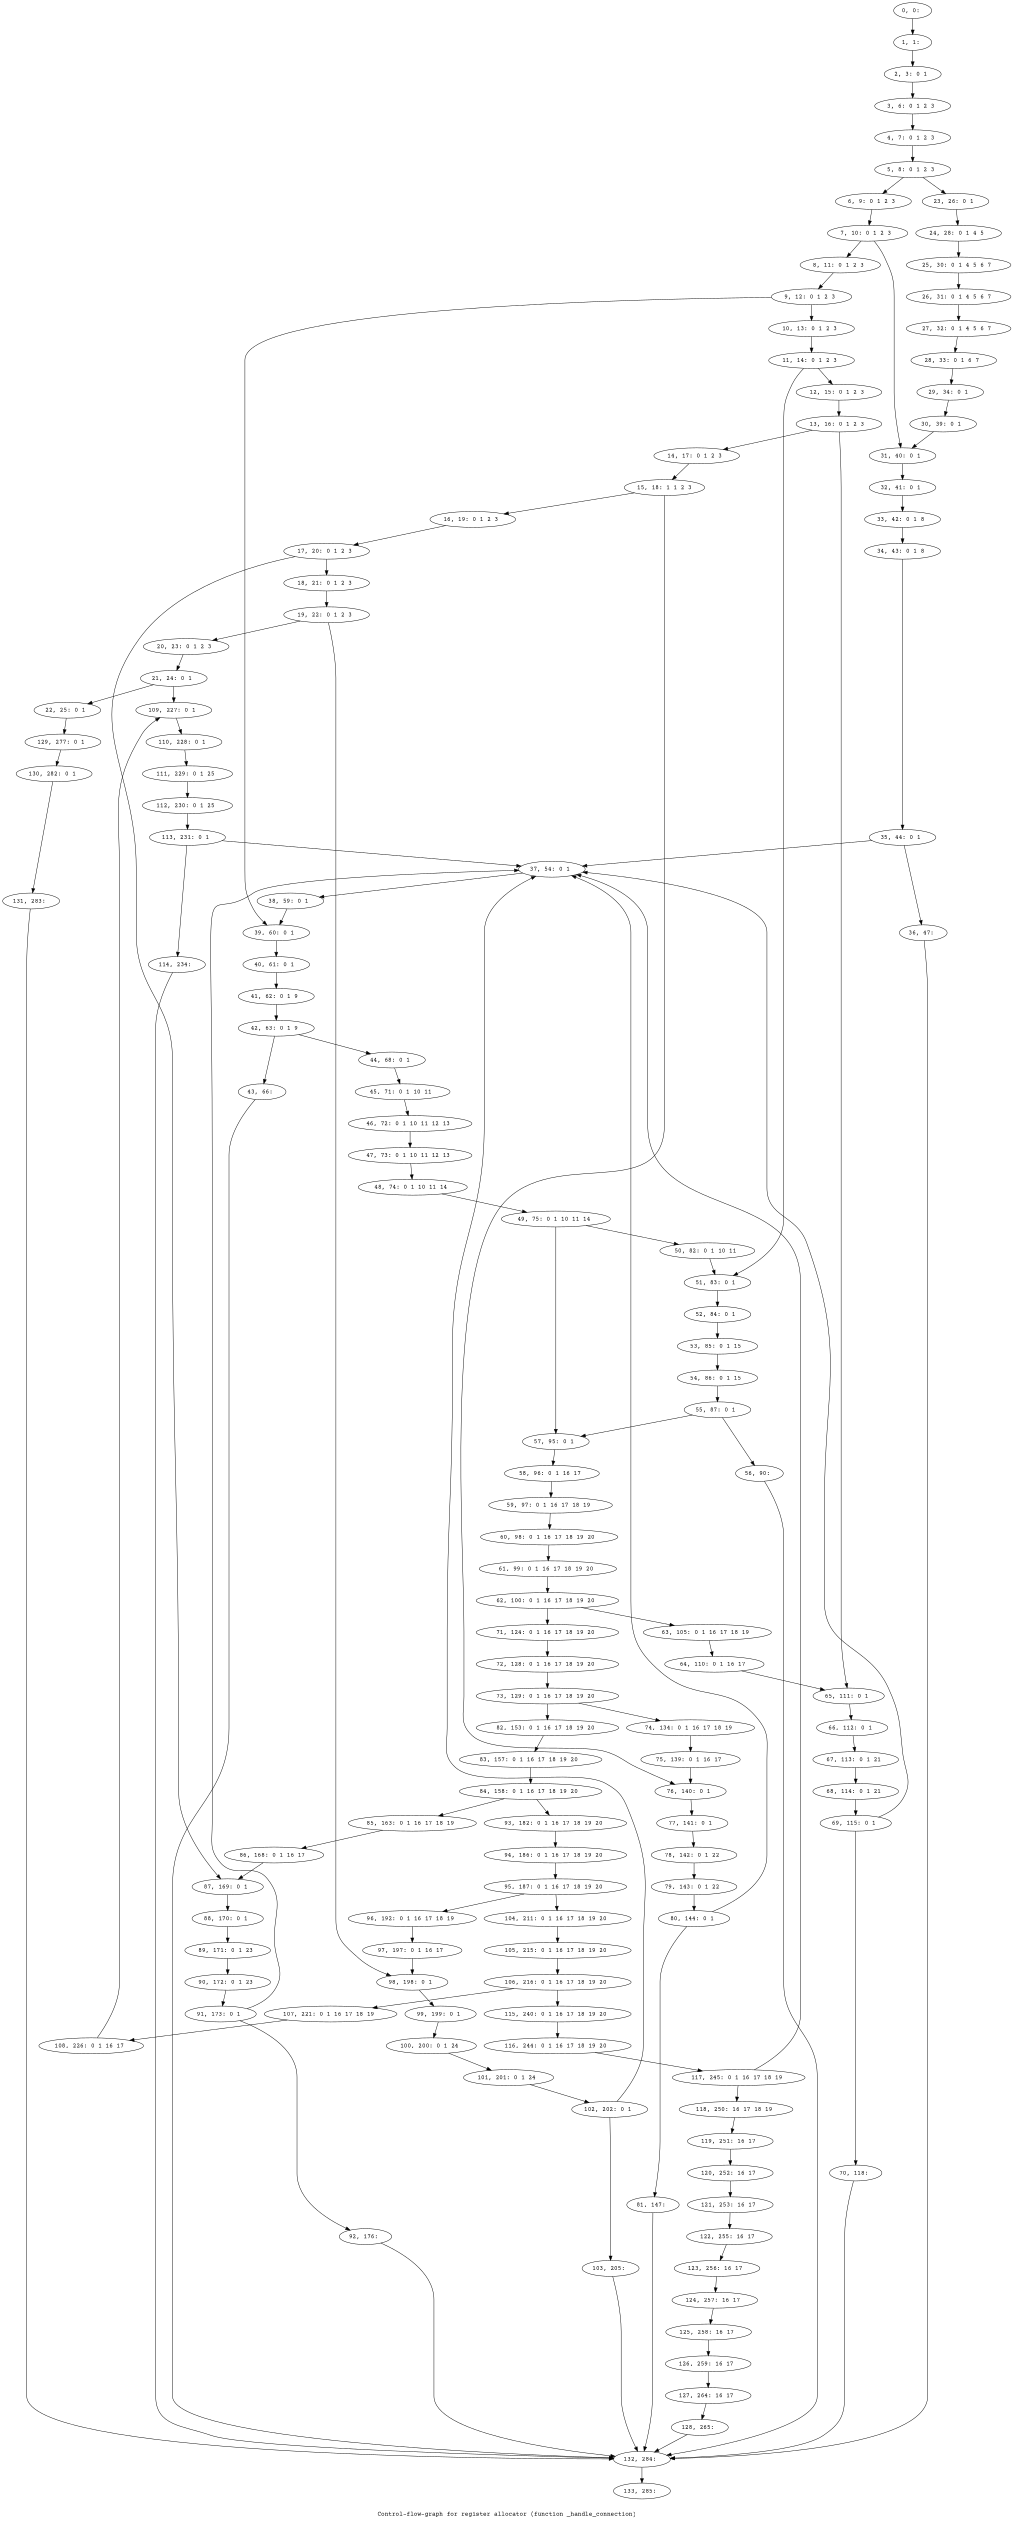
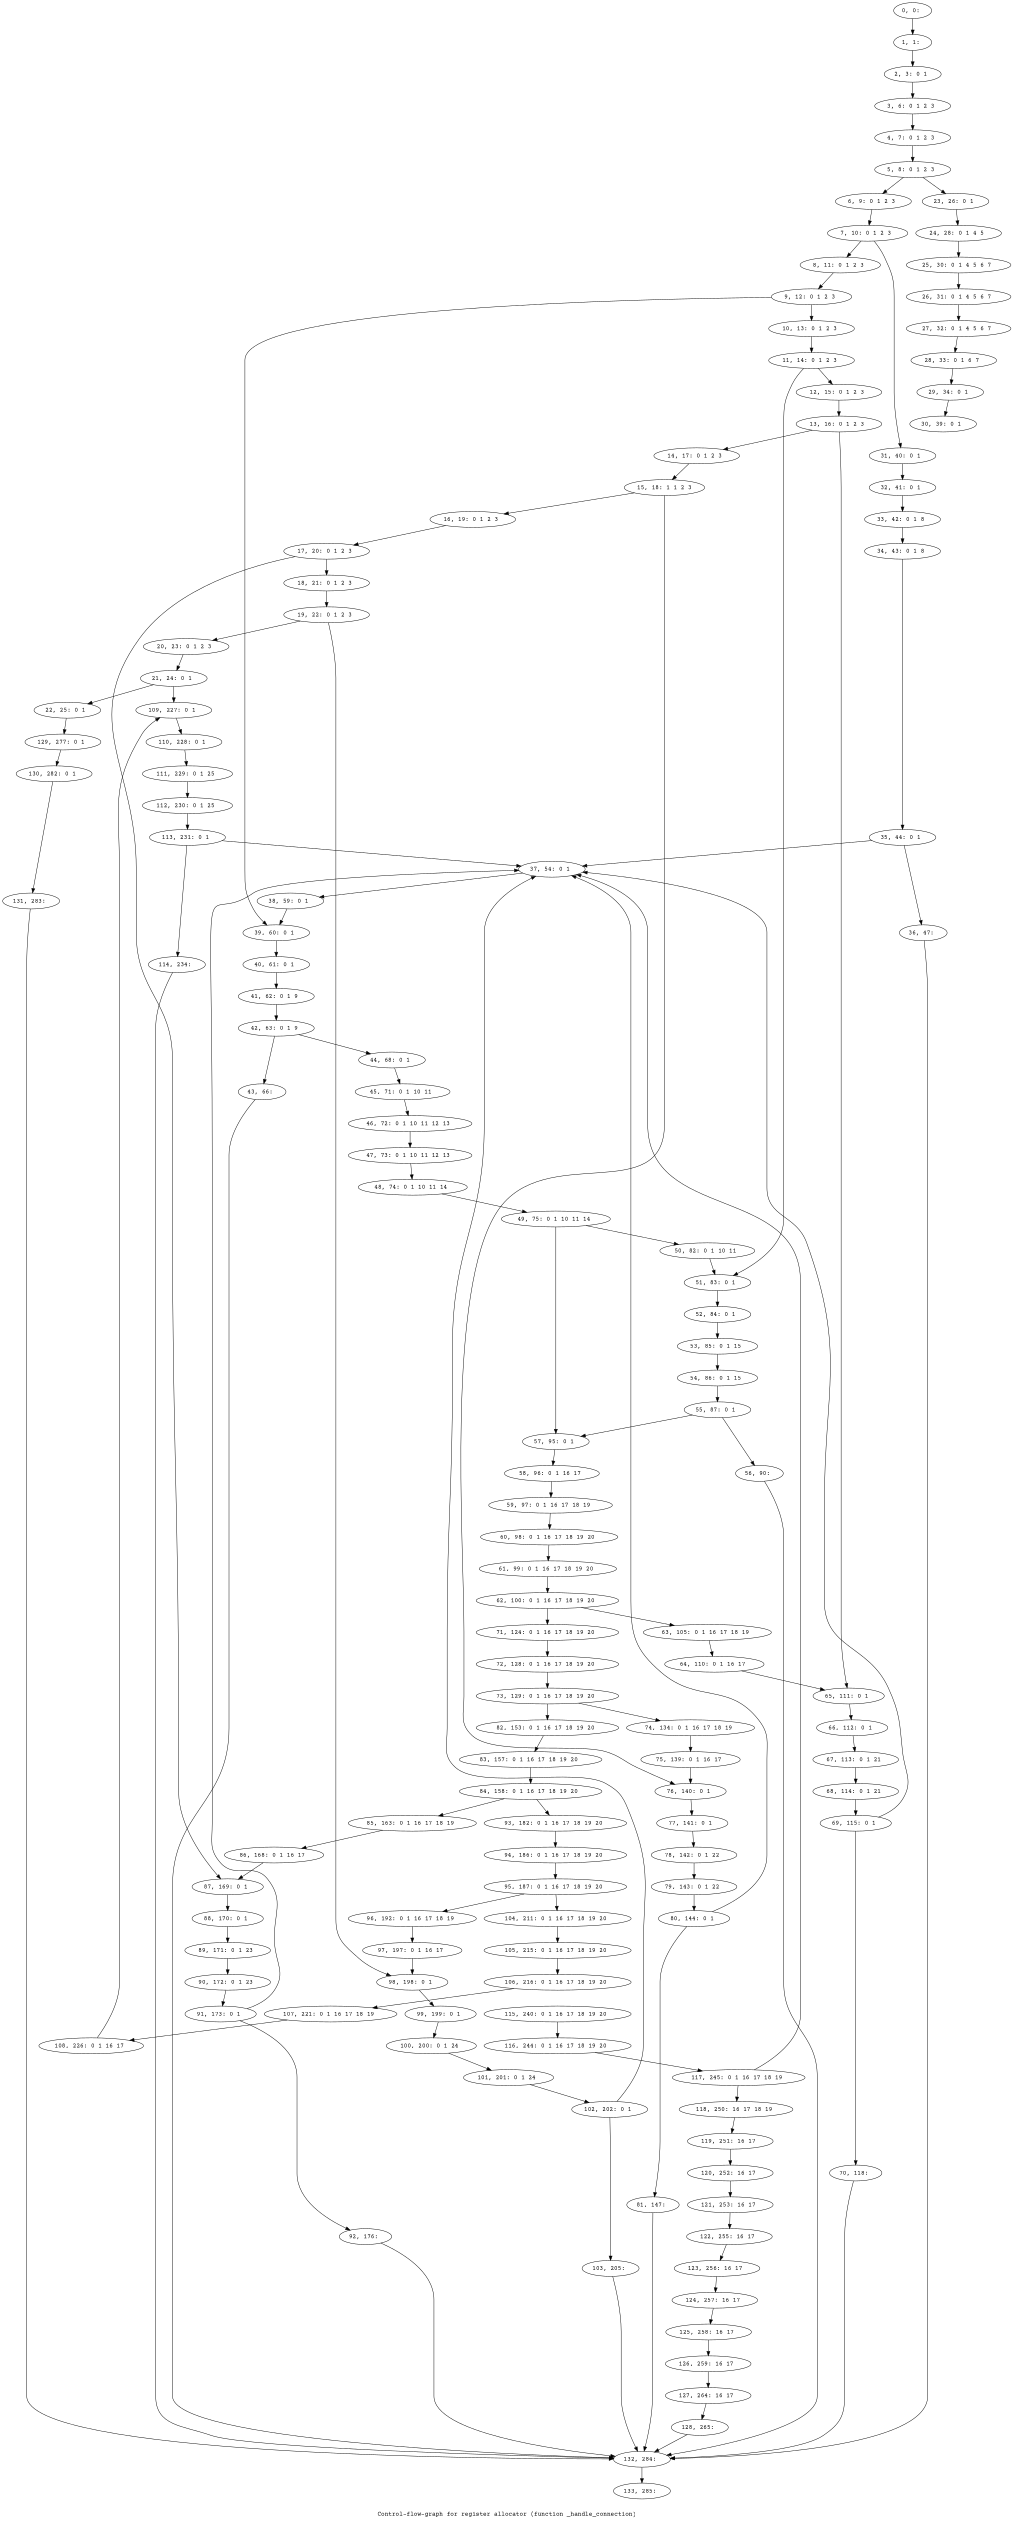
edge "30, 39: 0 1" -> "31, 40: 0 1": removed
edge "106, 216: 0 1 16 17 18 19 20" -> "115, 240: 0 1 16 17 18 19 20": removed
